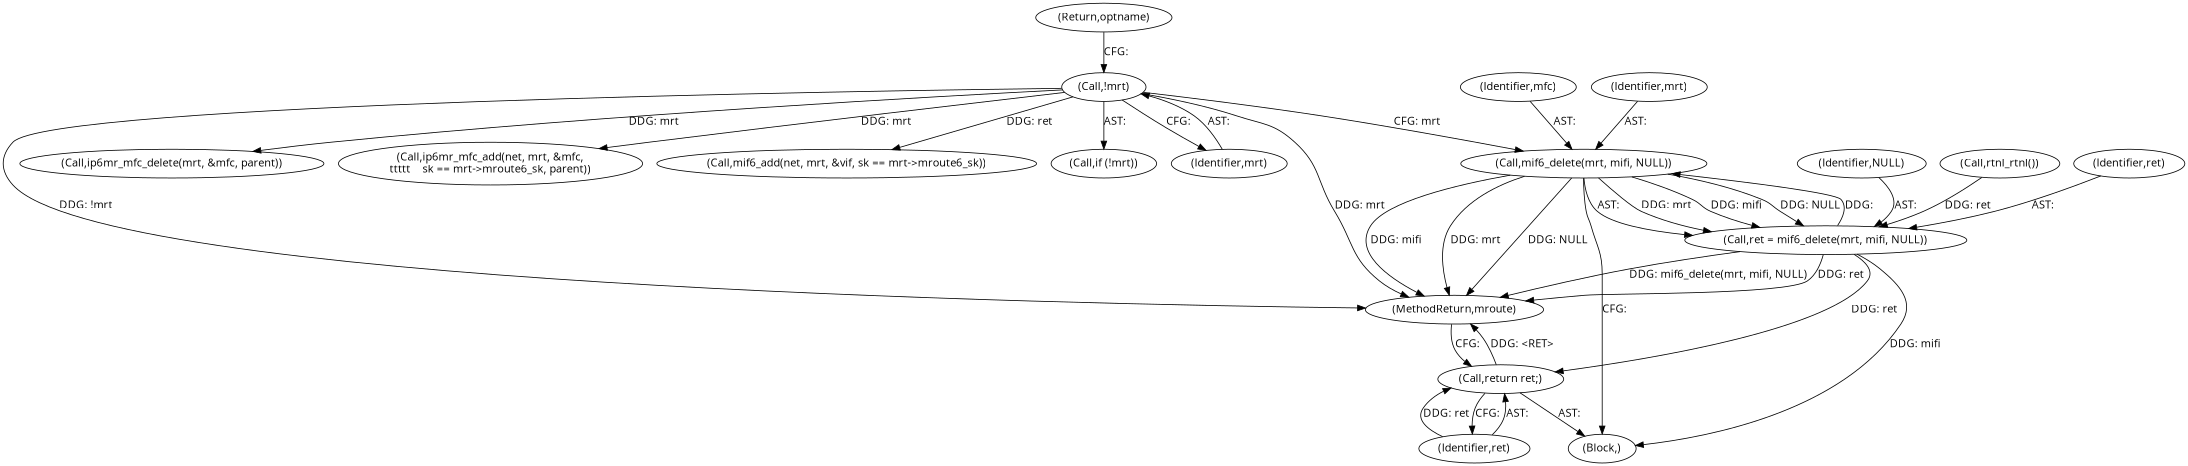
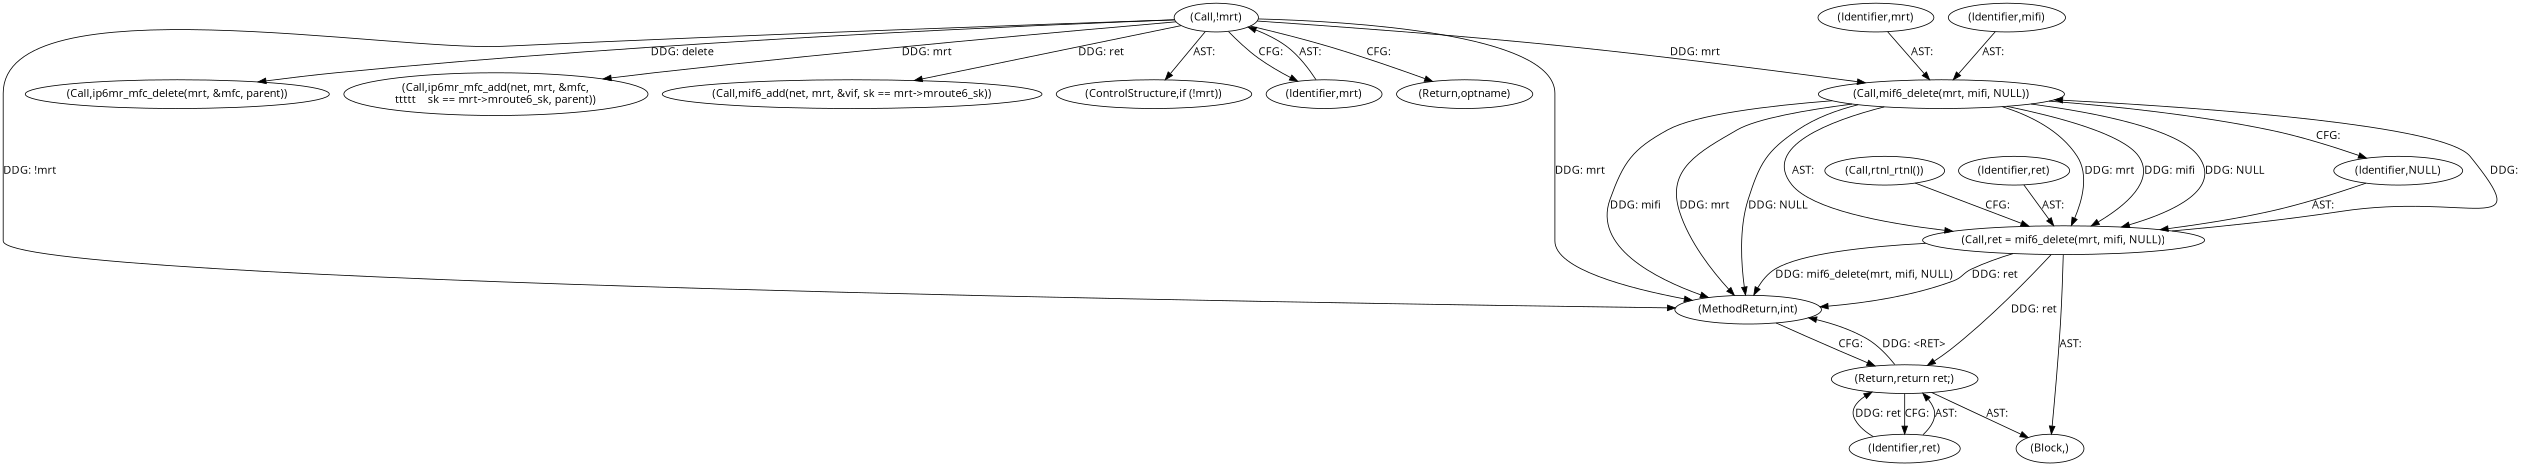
edge "(Return,optname)" -> "(Call,!mrt)": reversed
node "(Identifier,mfc)": label "(Identifier,mfc)" -> "(Identifier,mifi)"
edge "(Call,!mrt)" -> "(Call,ip6mr_mfc_delete(mrt, &mfc, parent))": label "DDG: mrt" -> "DDG: delete"
edge "(Call,!mrt)" -> "(Call,mif6_delete(mrt, mifi, NULL))": label "CFG: mrt" -> "DDG: mrt"
node "(Call,if (!mrt))": label "(Call,if (!mrt))" -> "(ControlStructure,if (!mrt))"
edge "(Call,rtnl_rtnl())" -> "(Call,ret = mif6_delete(mrt, mifi, NULL))": label "DDG: ret" -> "CFG: "
edge "(Call,mif6_delete(mrt, mifi, NULL))" -> "(Block,)": now "(Call,mif6_delete(mrt, mifi, NULL))" -> "(Identifier,NULL)"
node "(MethodReturn,mroute)": label "(MethodReturn,mroute)" -> "(MethodReturn,int)"
edge "(Call,ret = mif6_delete(mrt, mifi, NULL))" -> "(Block,)": label "DDG: mifi" -> "AST: "
node "(Call,return ret;)": label "(Call,return ret;)" -> "(Return,return ret;)"
